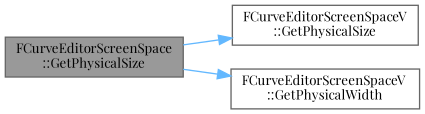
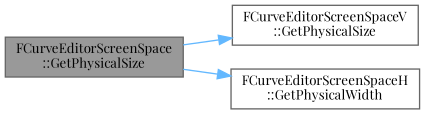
node "FCurveEditorScreenSpaceV ::GetPhysicalWidth": label "FCurveEditorScreenSpaceV ::GetPhysicalWidth" -> "FCurveEditorScreenSpaceH ::GetPhysicalWidth"
